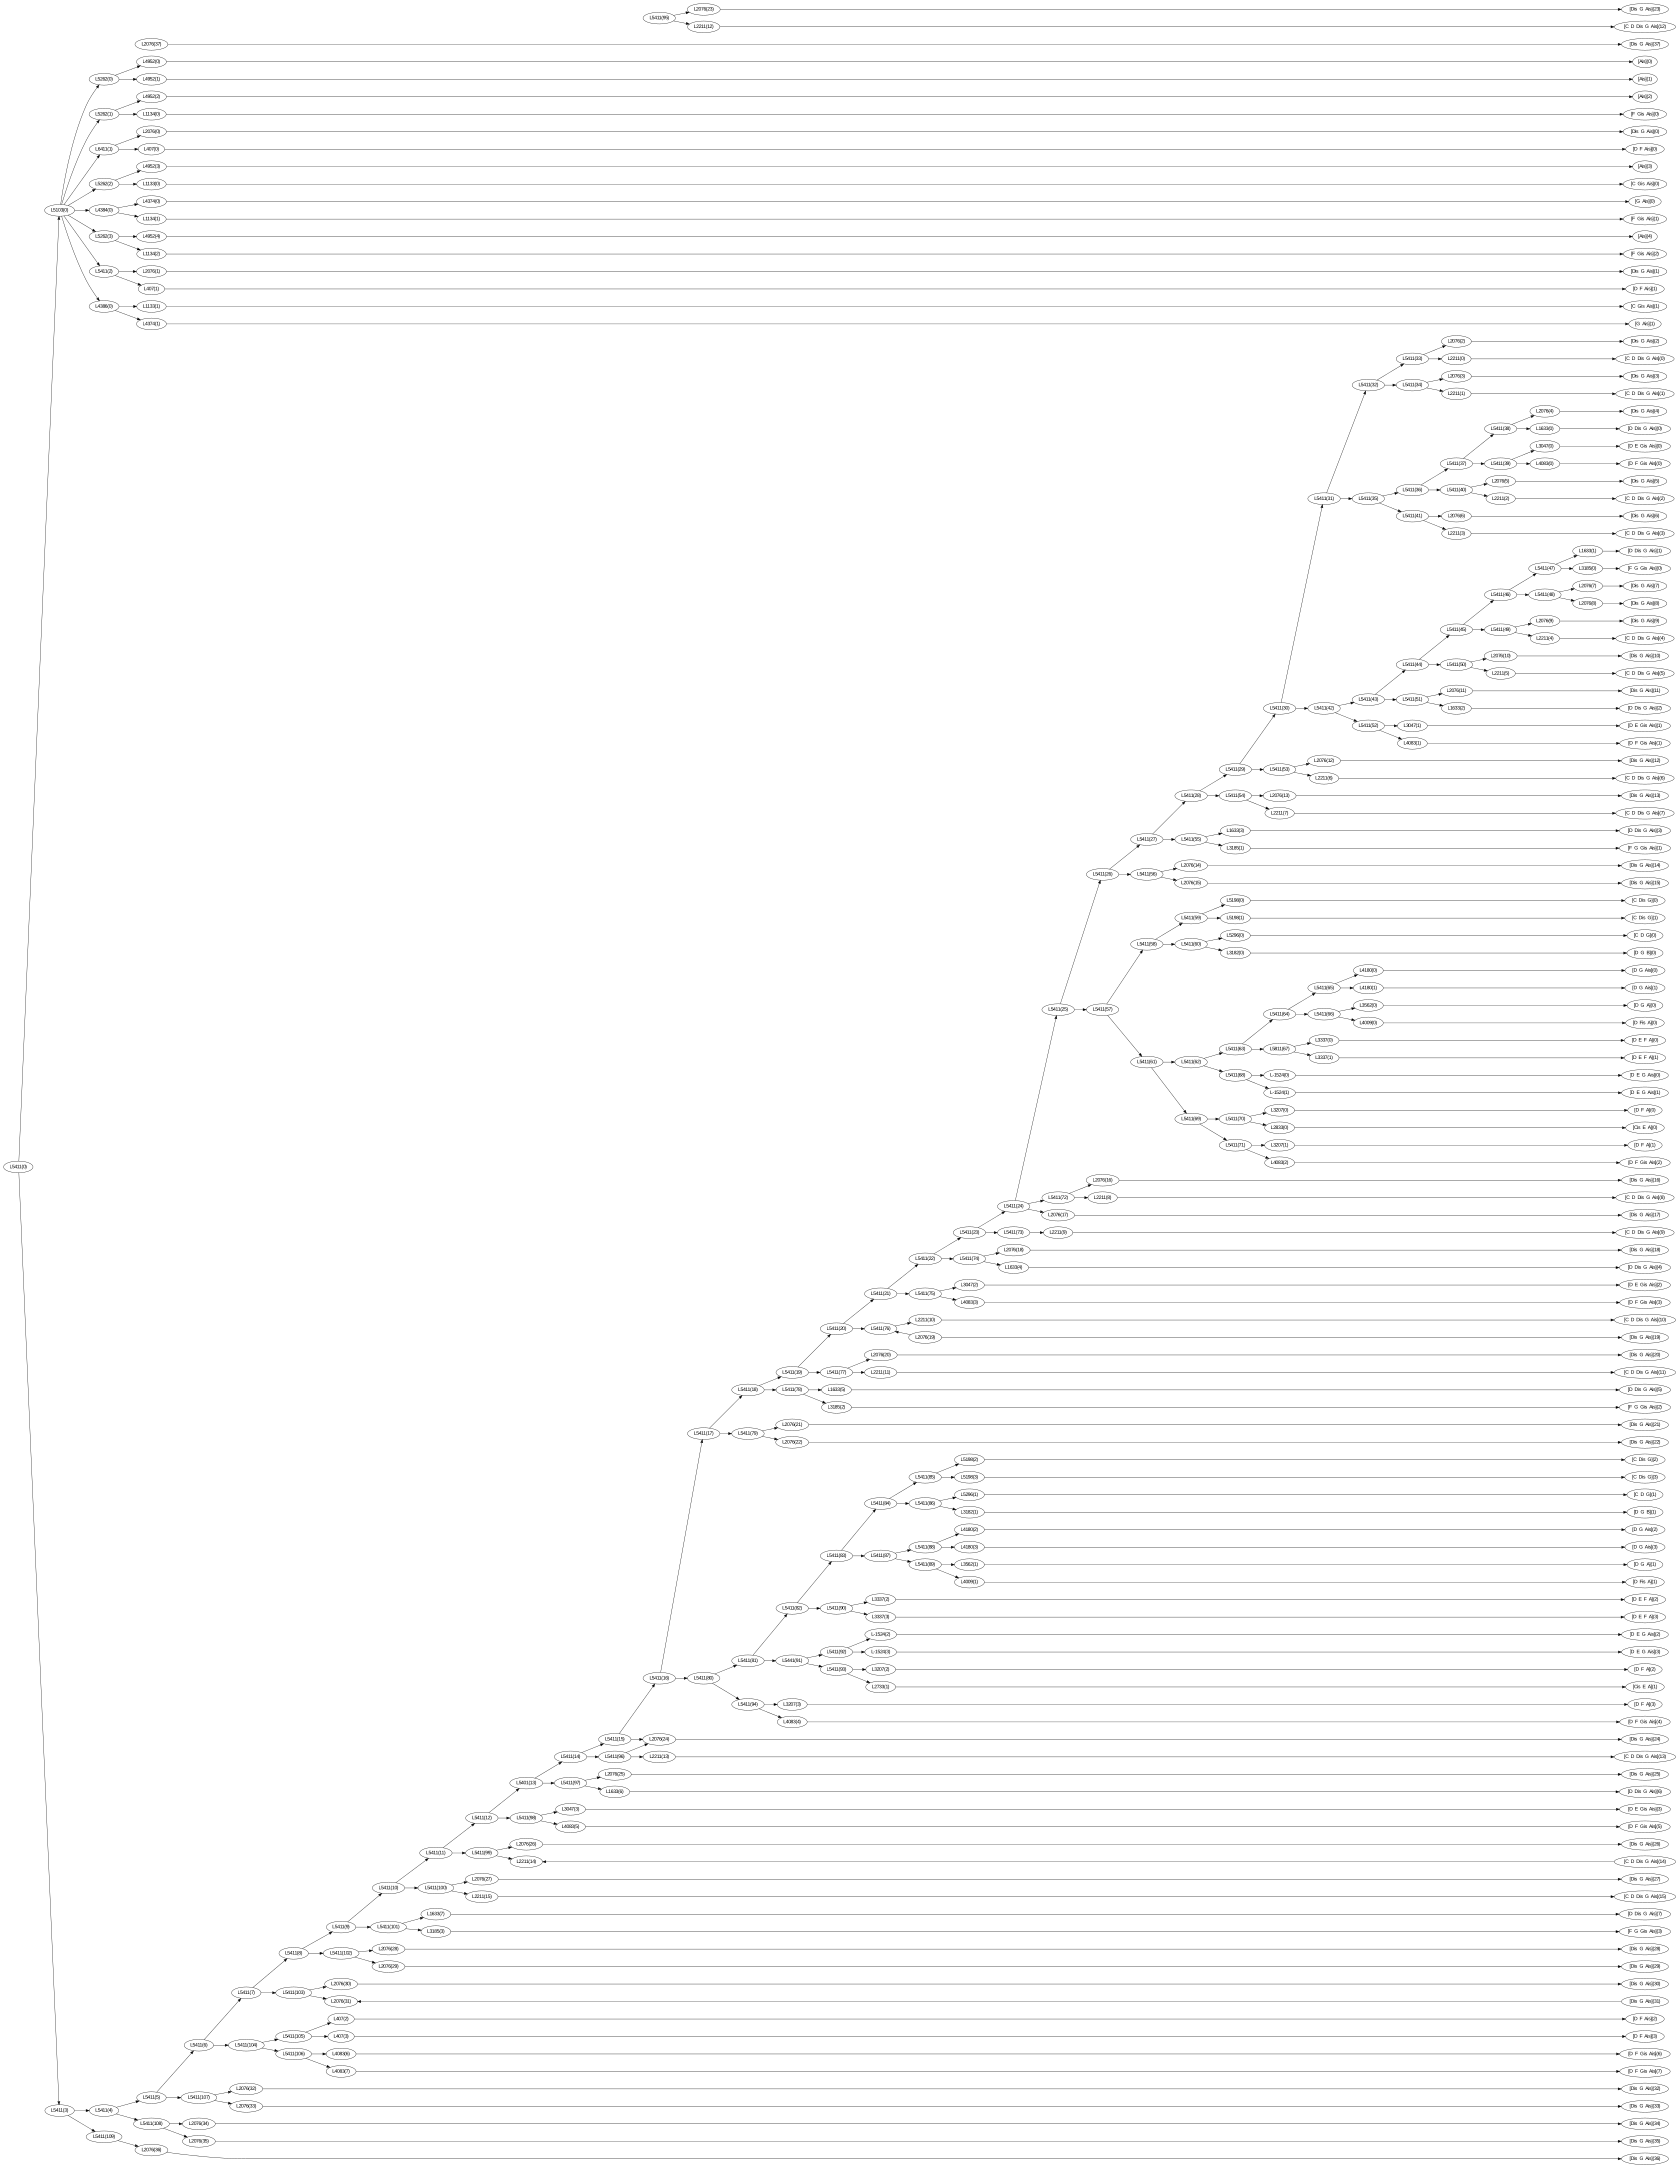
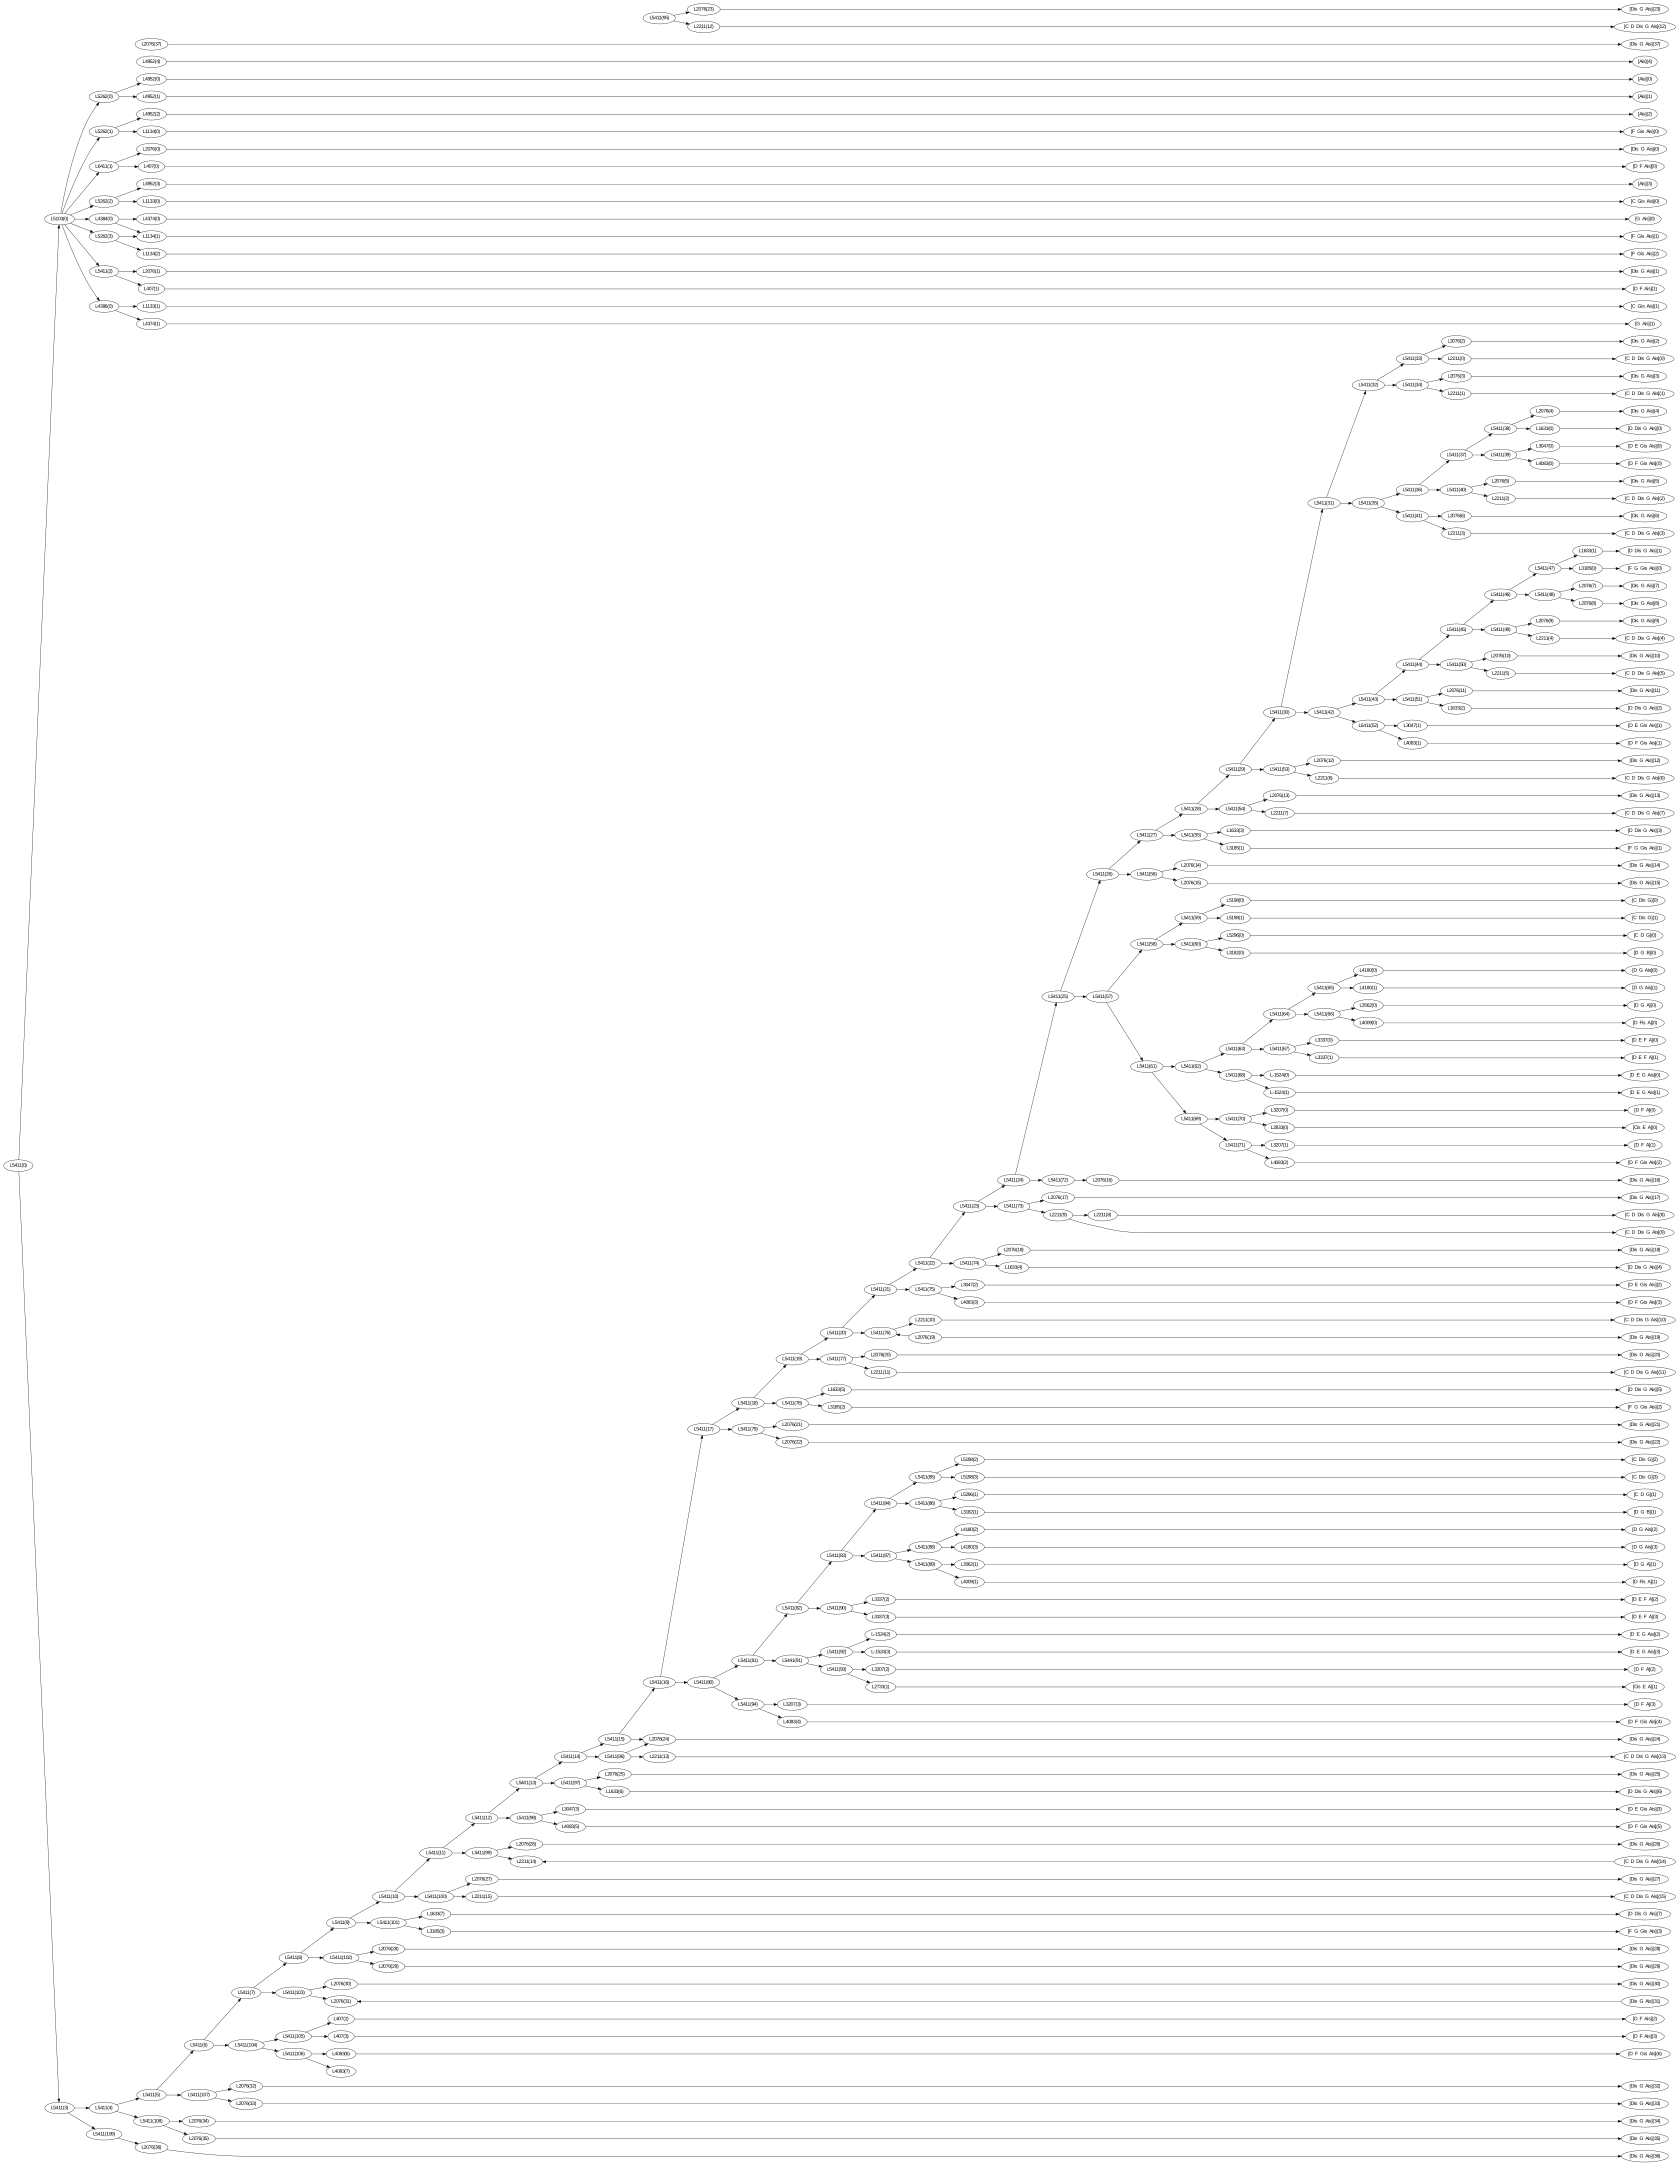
edge "L5262(3)" -> "L4952(4)": now "L5262(3)" -> "L1134(1)"
node "L5811(67)": label "L5811(67)" -> "L5411(67)"
edge "L5411(72)" -> "L2211(8)": now "L2211(9)" -> "L2211(8)"
edge "L5411(24)" -> "L2076(17)": now "L5411(73)" -> "L2076(17)"
node "[D  F  Gis  Ais](7)": removed
